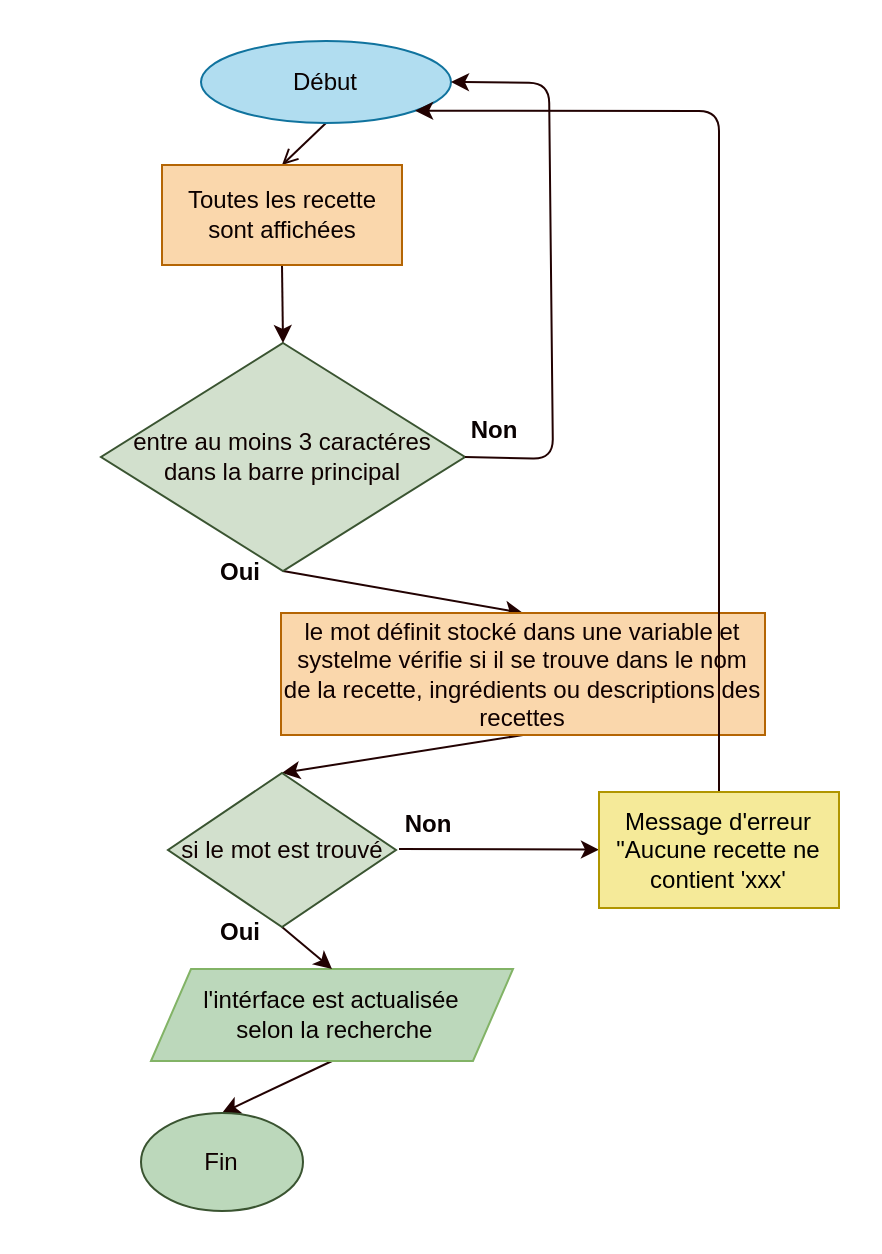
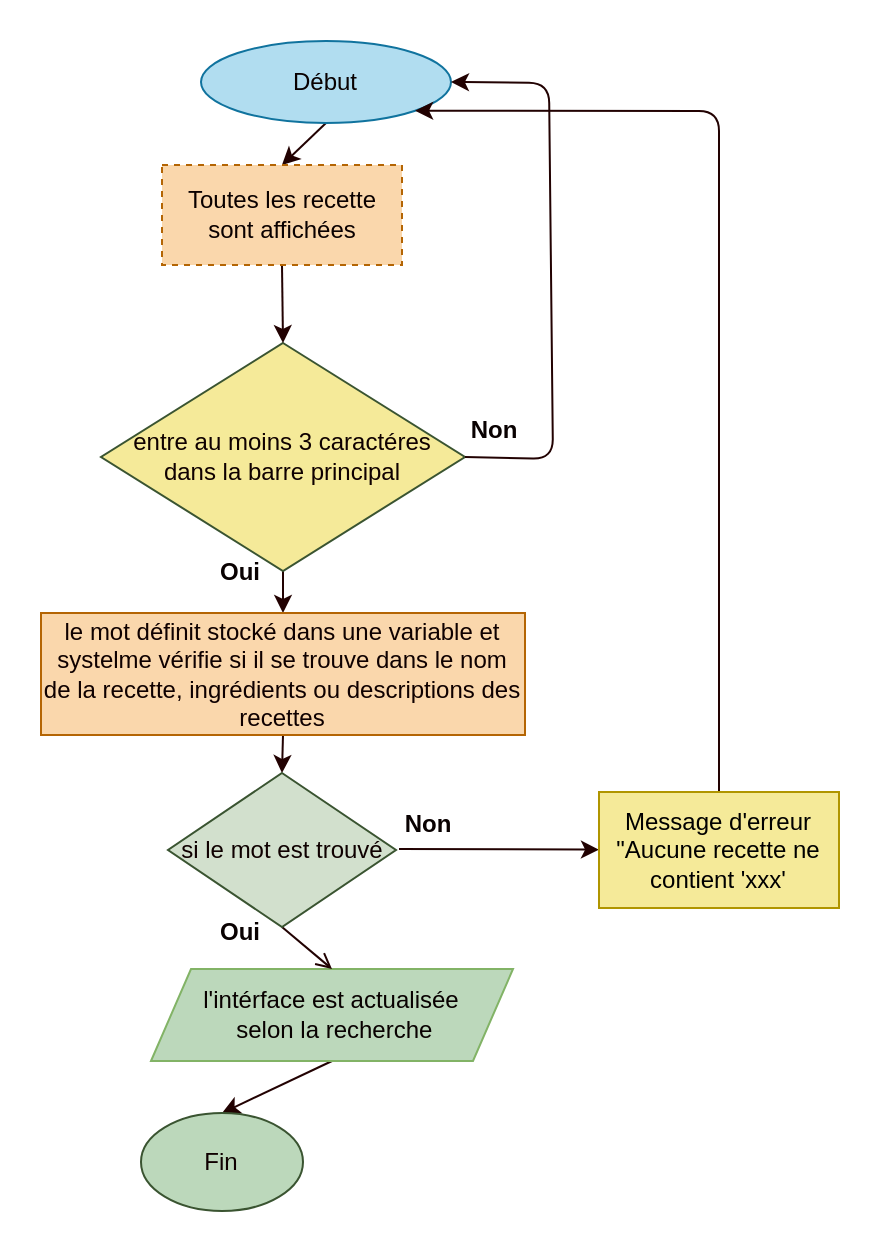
edge "Début" -> "Toutes les recette sont affichées": arrowhead open -> classic
node "Toutes les recette sont affichées": style solid -> dashed
node "entre au moins 3 caractéres dans la barre principal": fillcolor #d2e0cd -> #f5ea99
node "le mot définit stocké dans une variable et systelme vérifie si il se trouve dans le nom de la recette, ingrédients ou descriptions des recettes": moved (523, 674) -> (283, 674)
edge "si le mot est trouvé" -> "l'intérface est actualisée selon la recherche": arrowhead classic -> open
